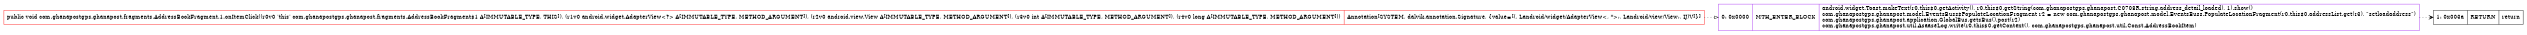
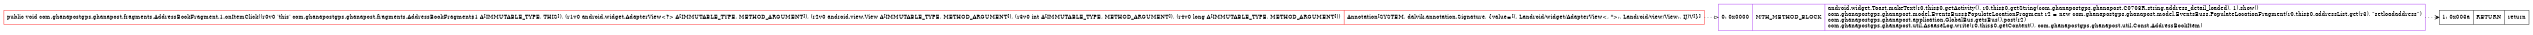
node "0: 0x0000": text "MTH_ENTER_BLOCK" -> "MTH_METHOD_BLOCK"
